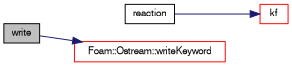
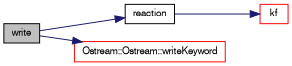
edge "write" -> "reaction": added
node "Foam::Ostream::writeKeyword": label "Foam::Ostream::writeKeyword" -> "Ostream::Ostream::writeKeyword"
